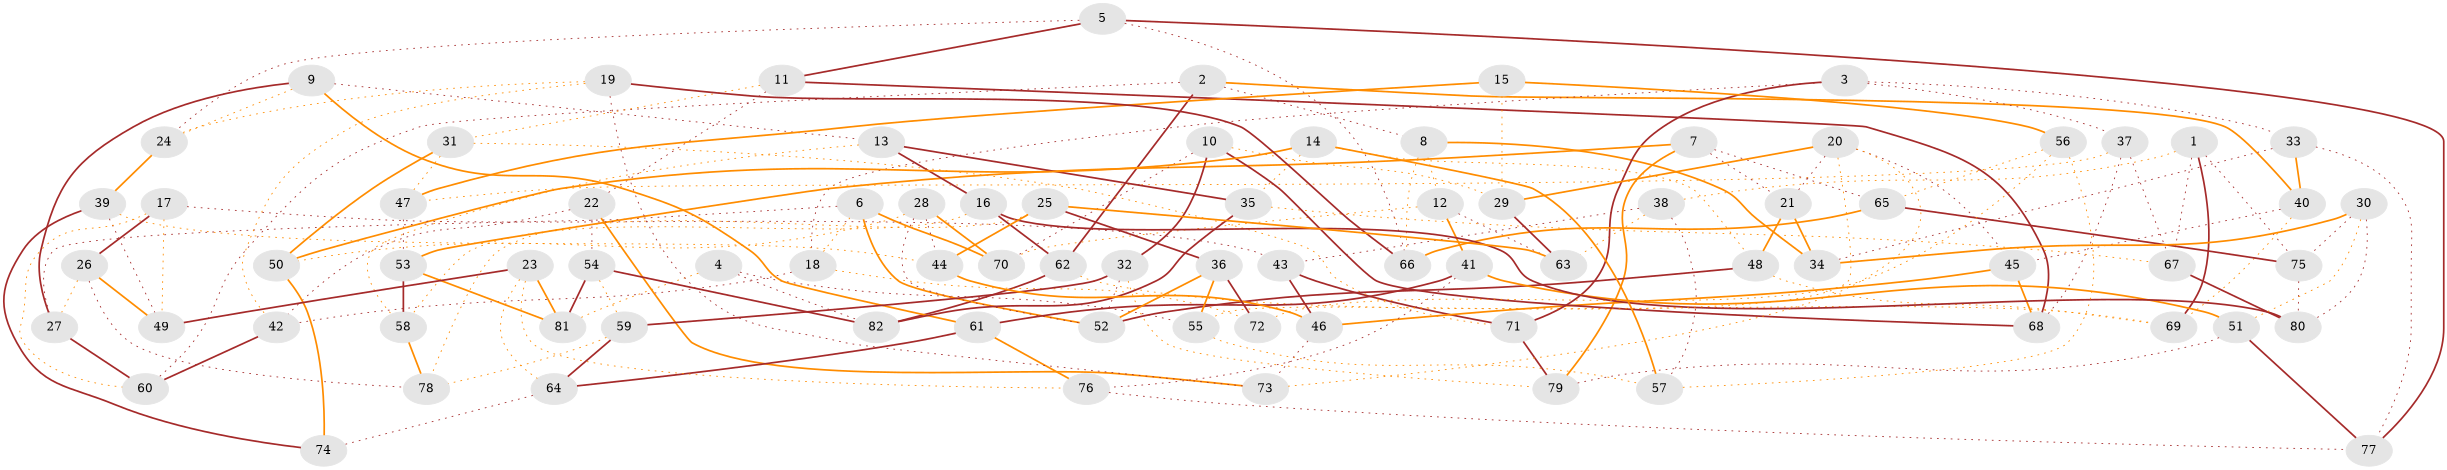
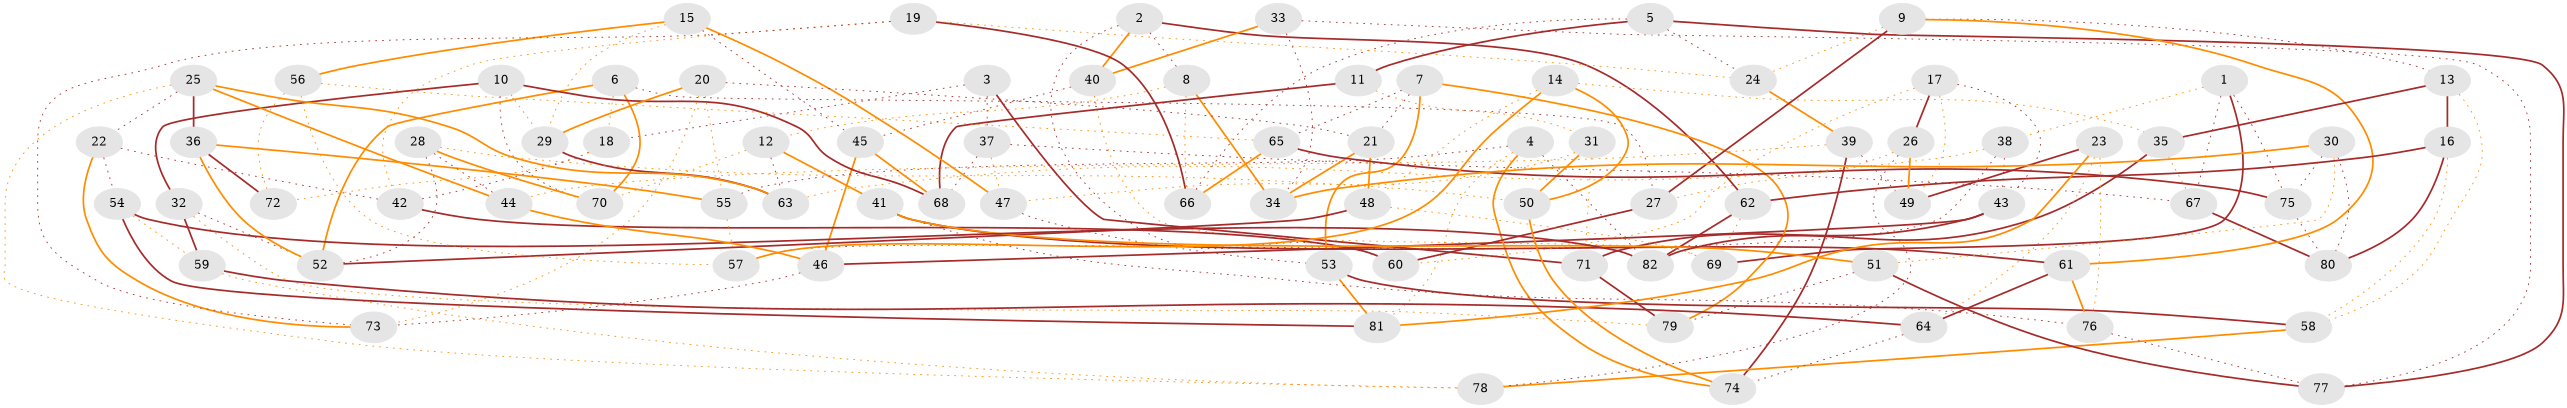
edge "3" -- "33": removed
edge "11" -- "22": now "25" -- "22"
edge "20" -- "45": now "15" -- "45"
edge "4" -- "74": added
